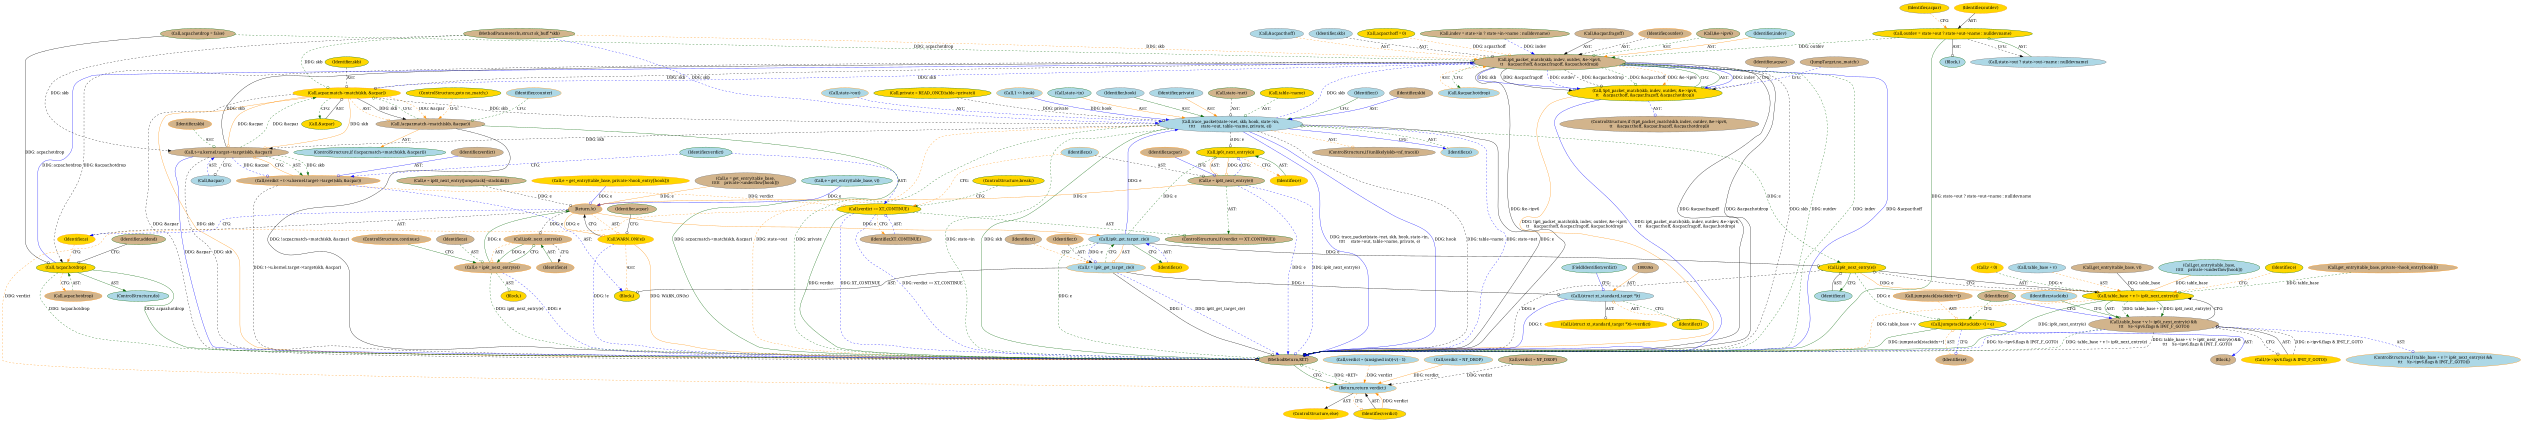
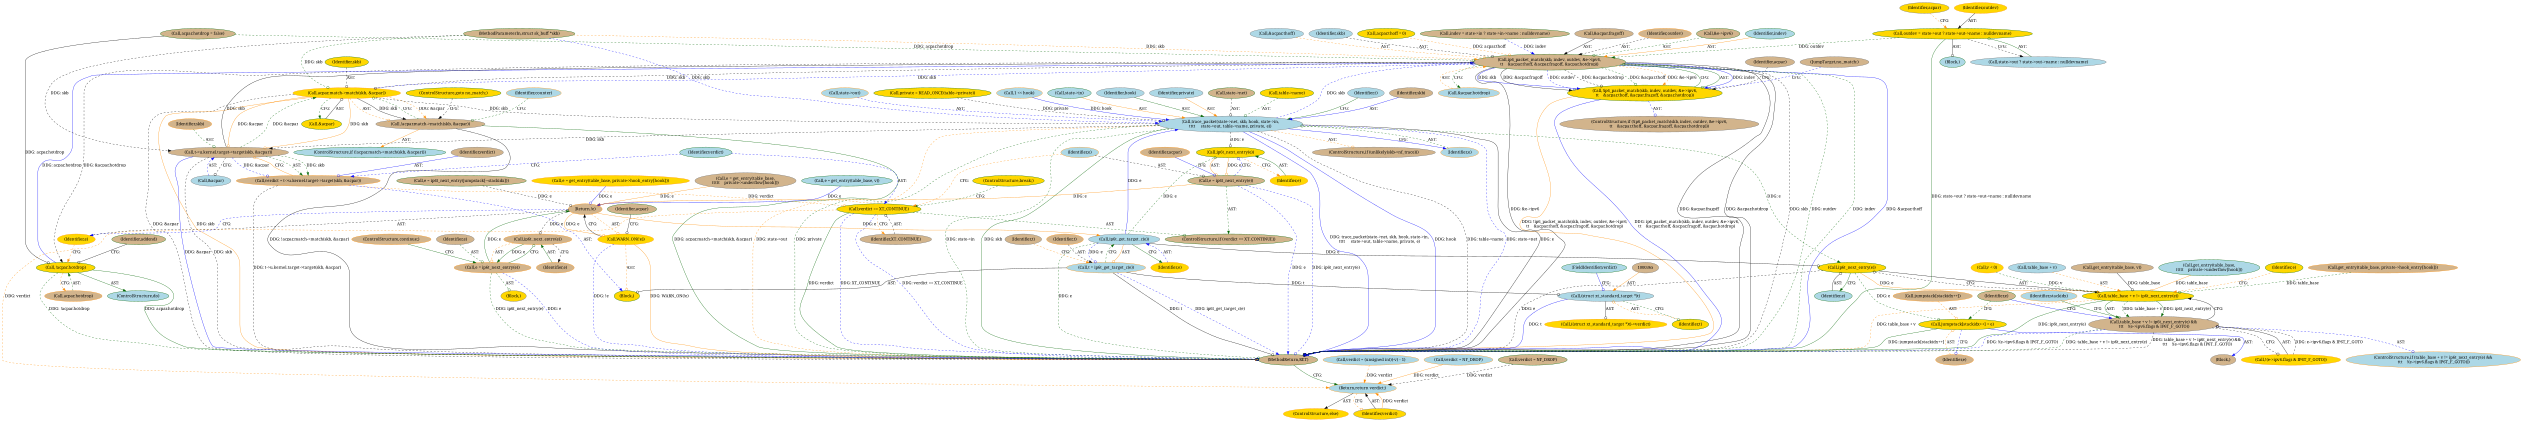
edge "(ControlStructure,goto no_match;)" -> "(Call,!acpar.match->match(skb, &acpar))": color darkorange -> black
edge "(Identifier,XT_CONTINUE)" -> "(Call,verdict == XT_CONTINUE)": color blue -> black
edge "(Return,return verdict;)" -> "(MethodReturn,RET)": removed, label "DDG: <RET>"
